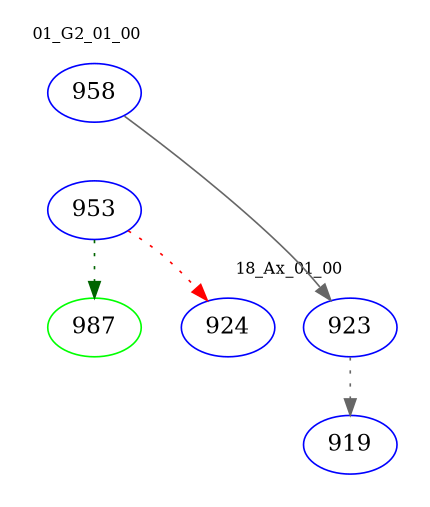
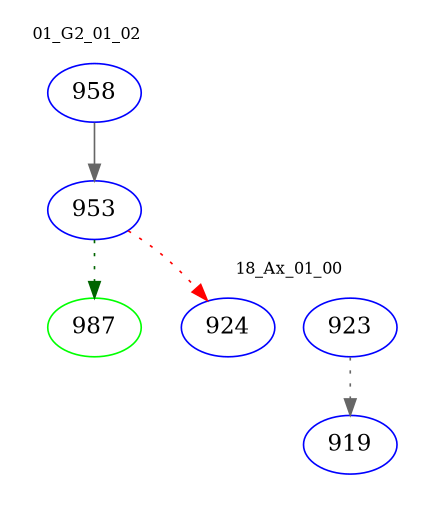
cluster "01_G2_01_00": label "01_G2_01_00" -> "01_G2_01_02"
edge "958" -> "923": now "958" -> "953"
